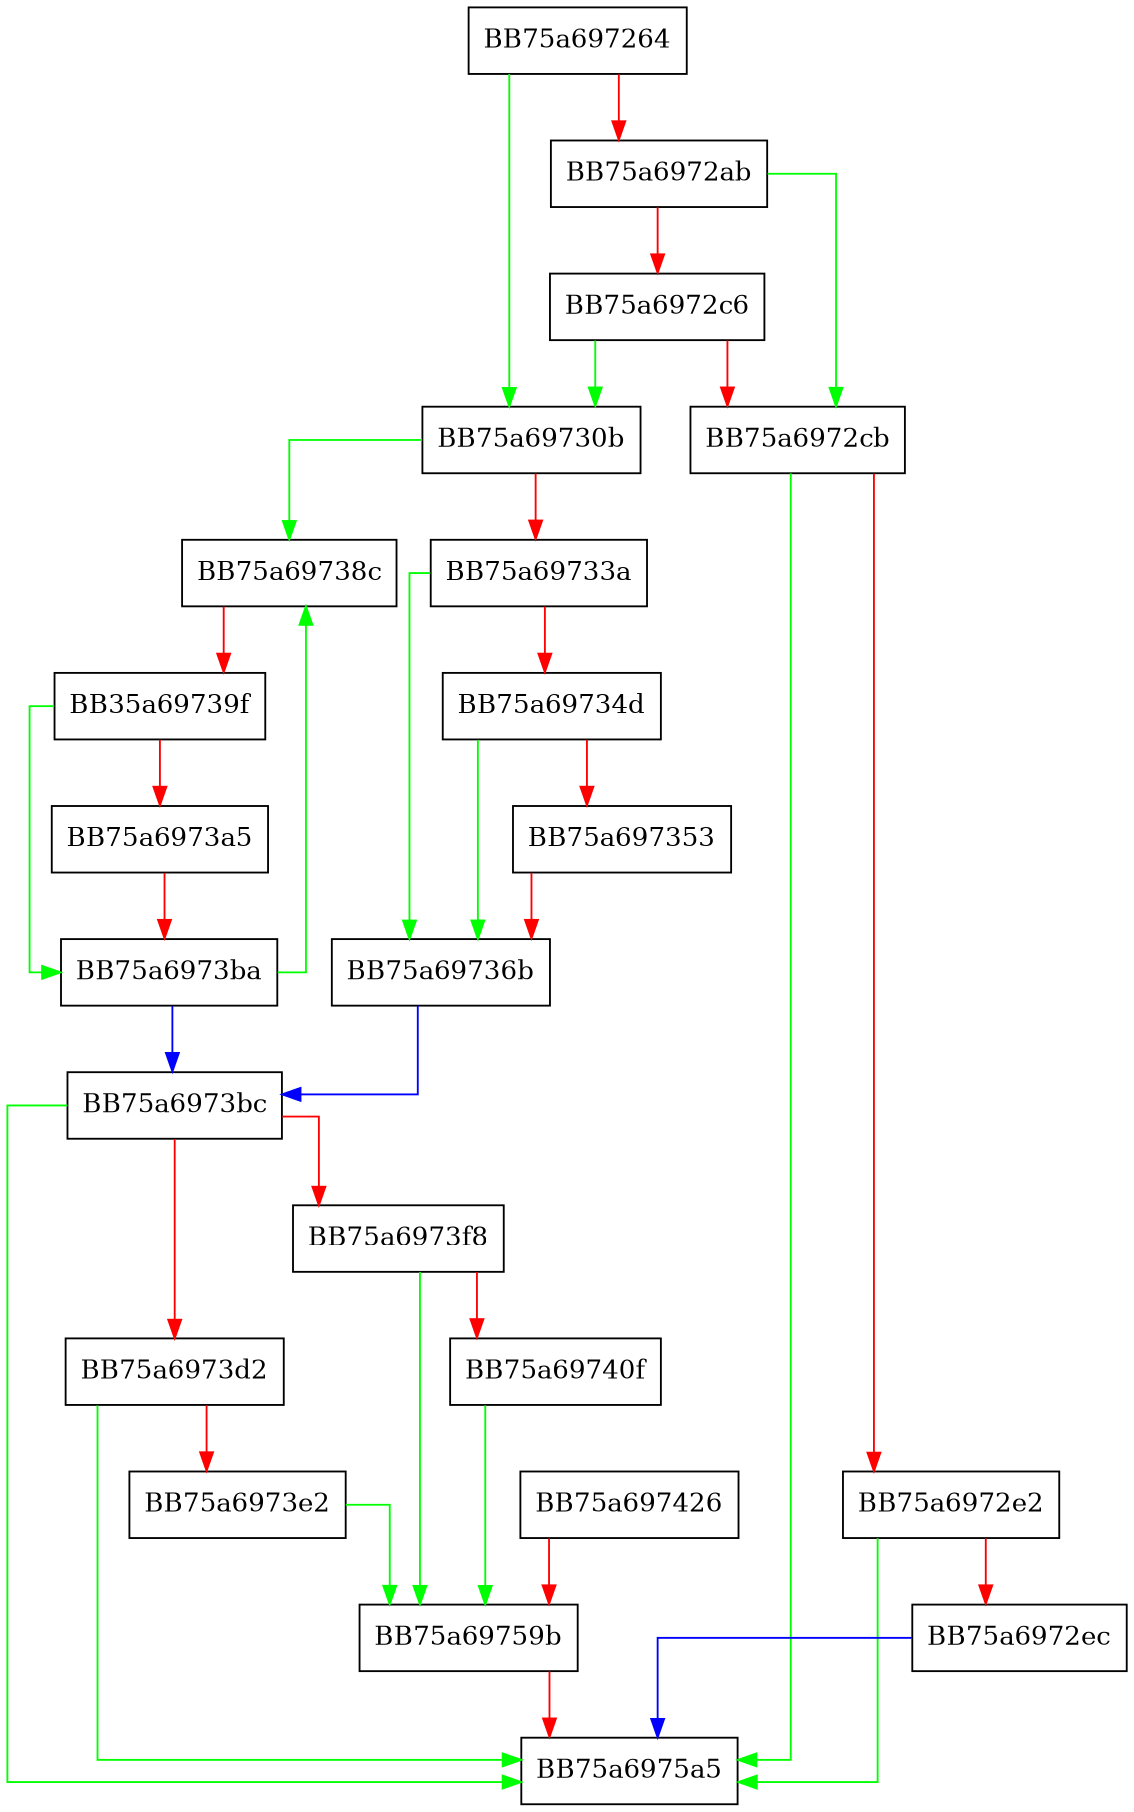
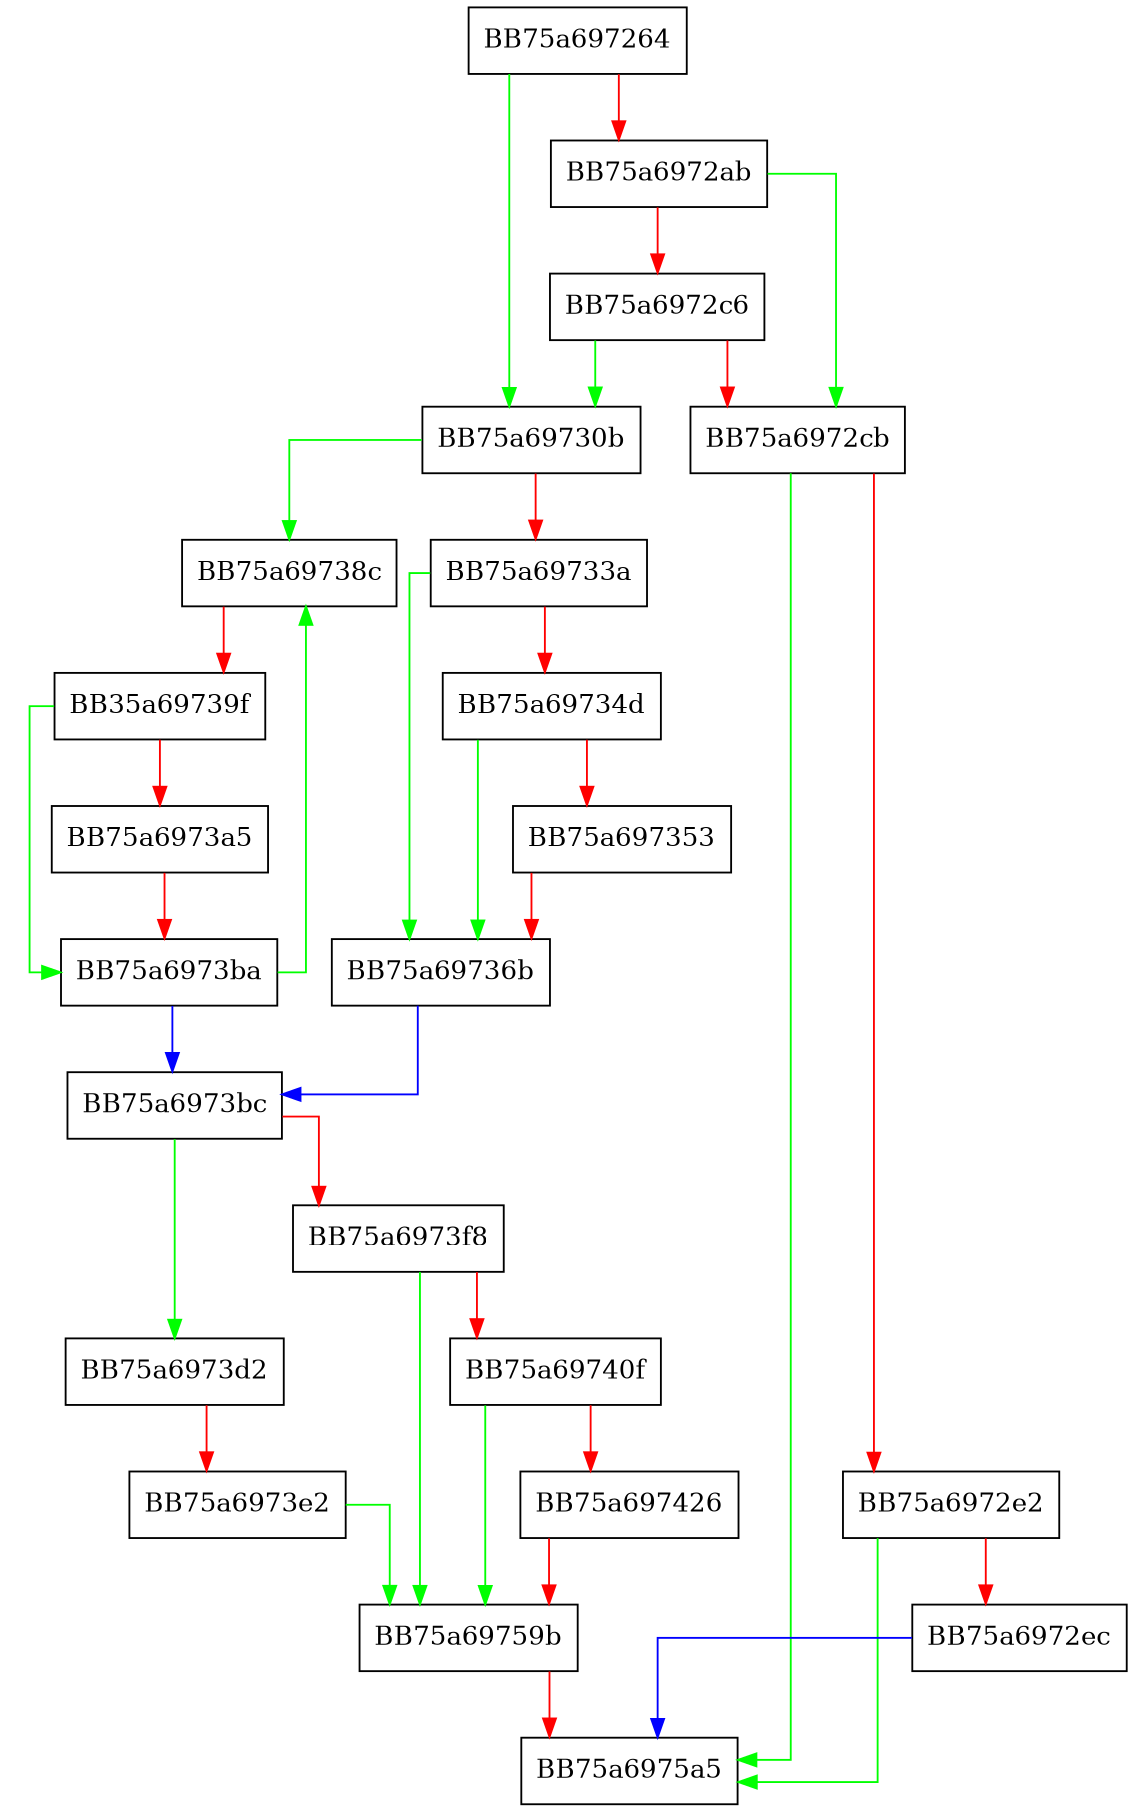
edge "BB75a6973bc" -> "BB75a6973d2": color red -> green
edge "BB75a69740f" -> "BB75a697426": added
edge "BB75a6973bc" -> "BB75a6975a5": removed
edge "BB75a6973d2" -> "BB75a6975a5": removed
